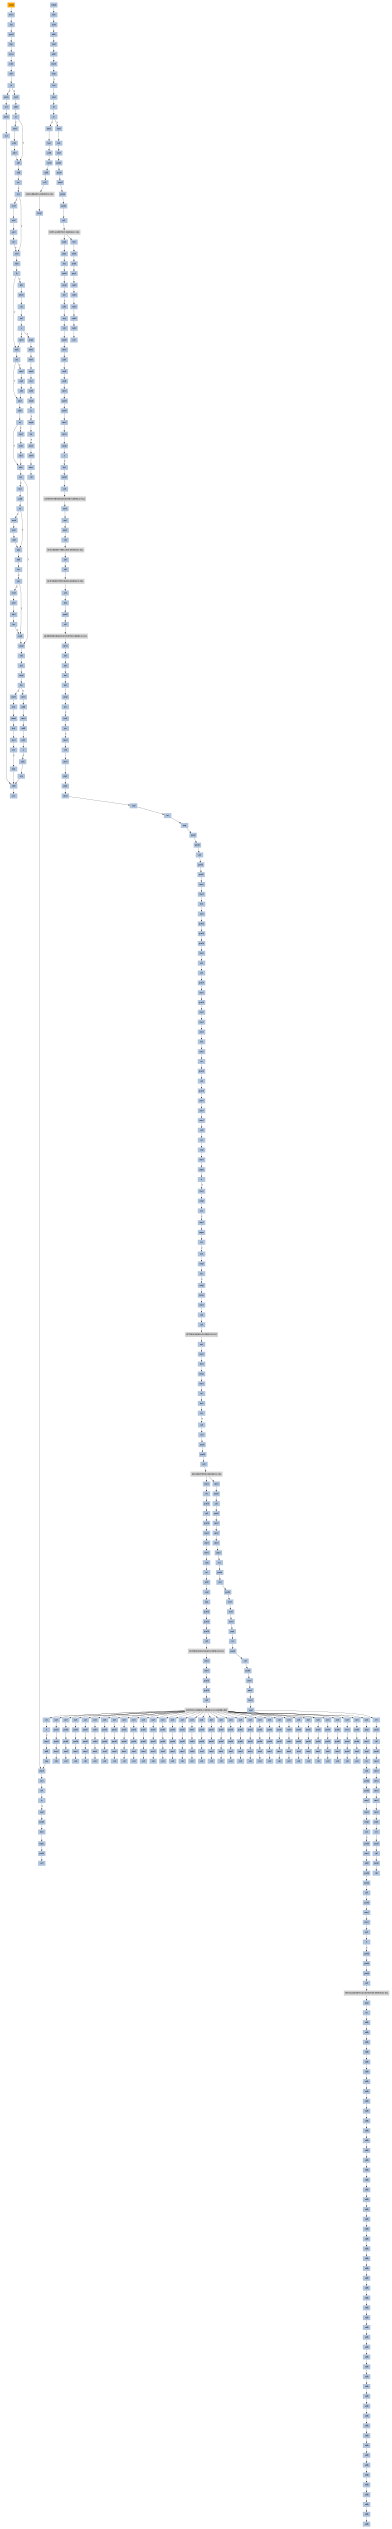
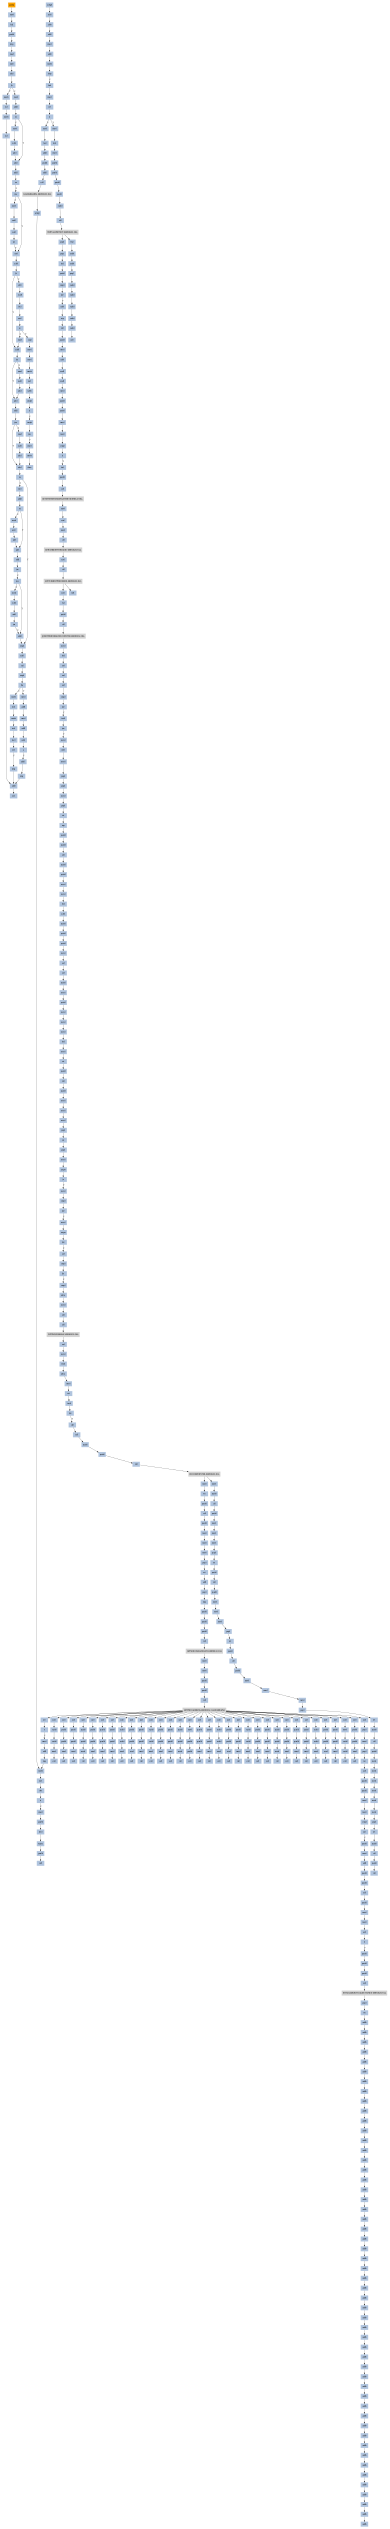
edge "shrw" -> "roll": now "GETCURRENTPROCESSID-KERNEL32-DLL" -> "roll"
